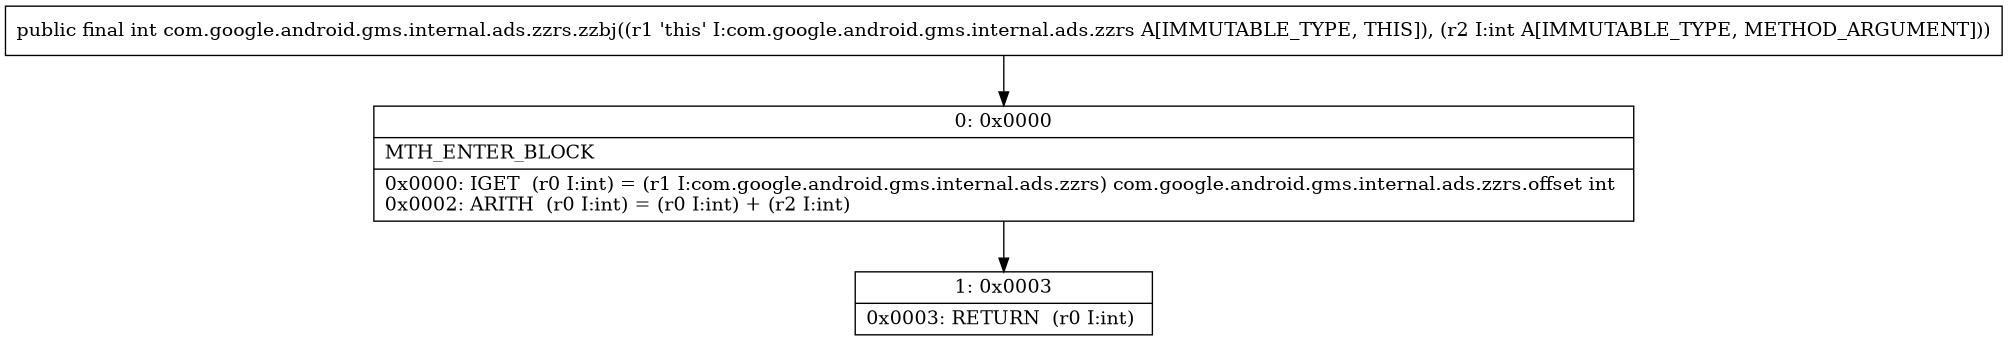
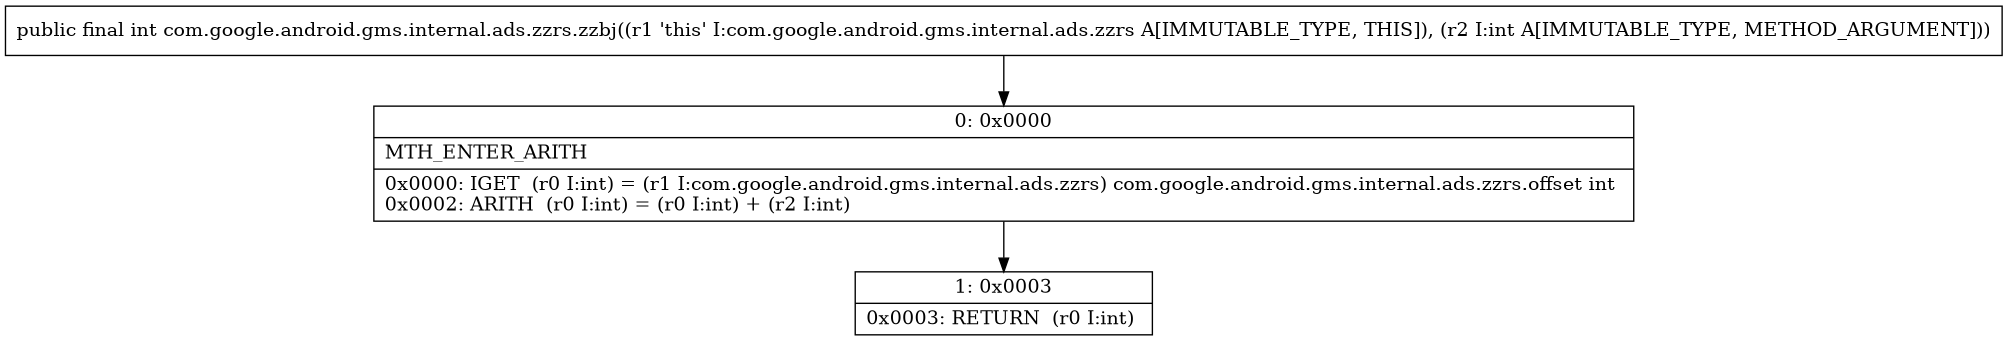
node "0: 0x0000": text "MTH_ENTER_BLOCK" -> "MTH_ENTER_ARITH"
